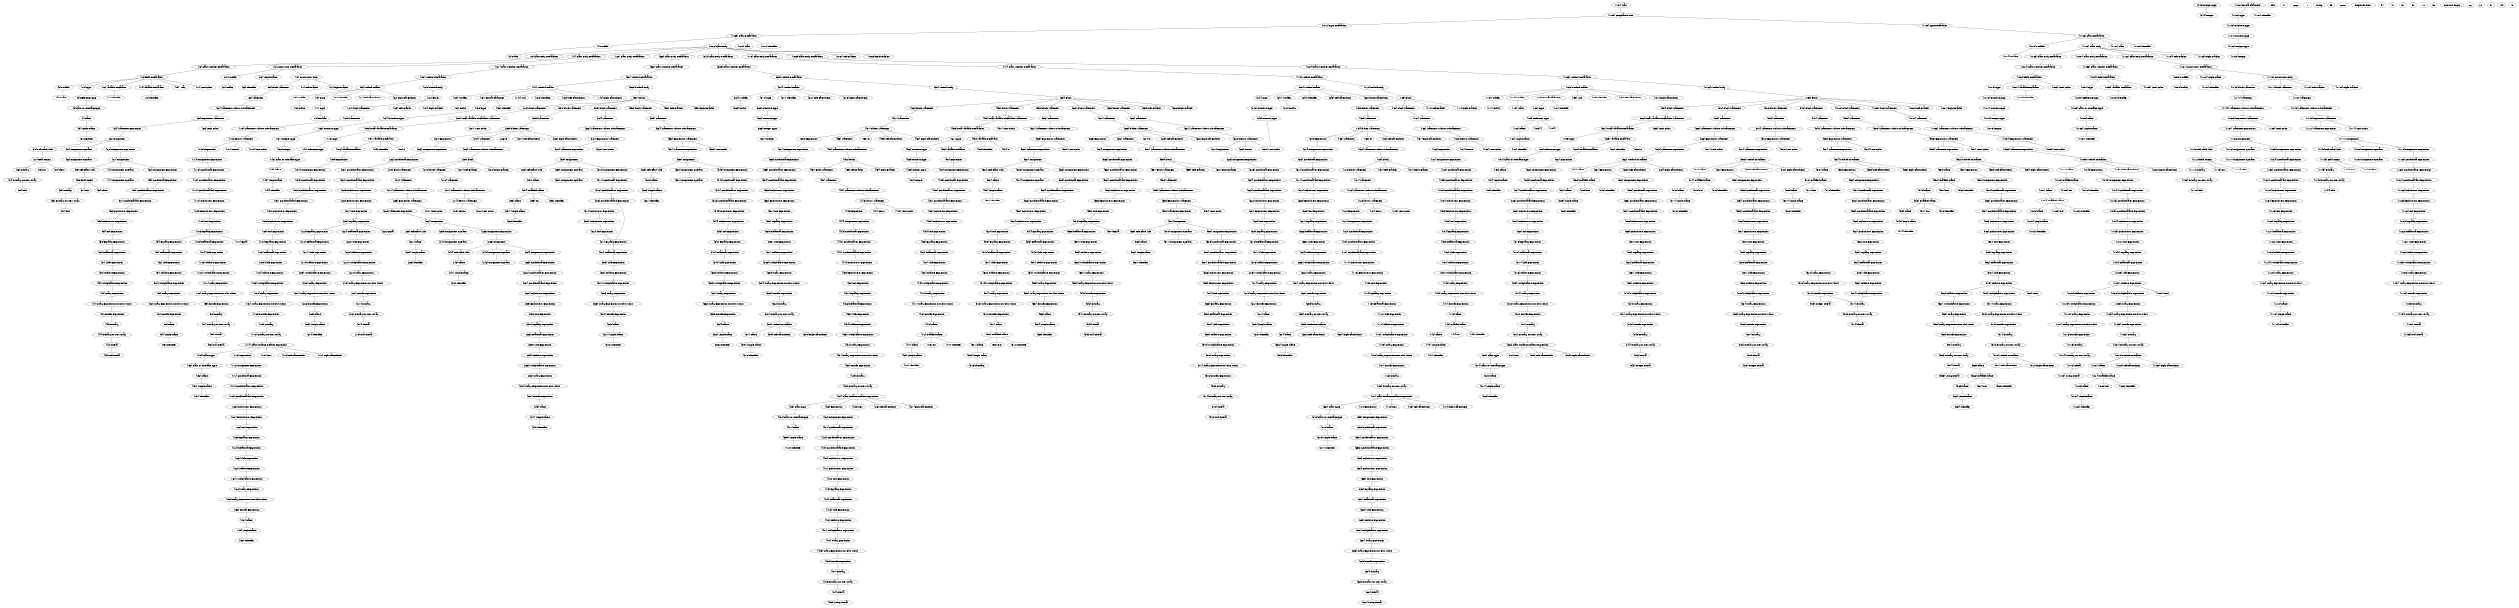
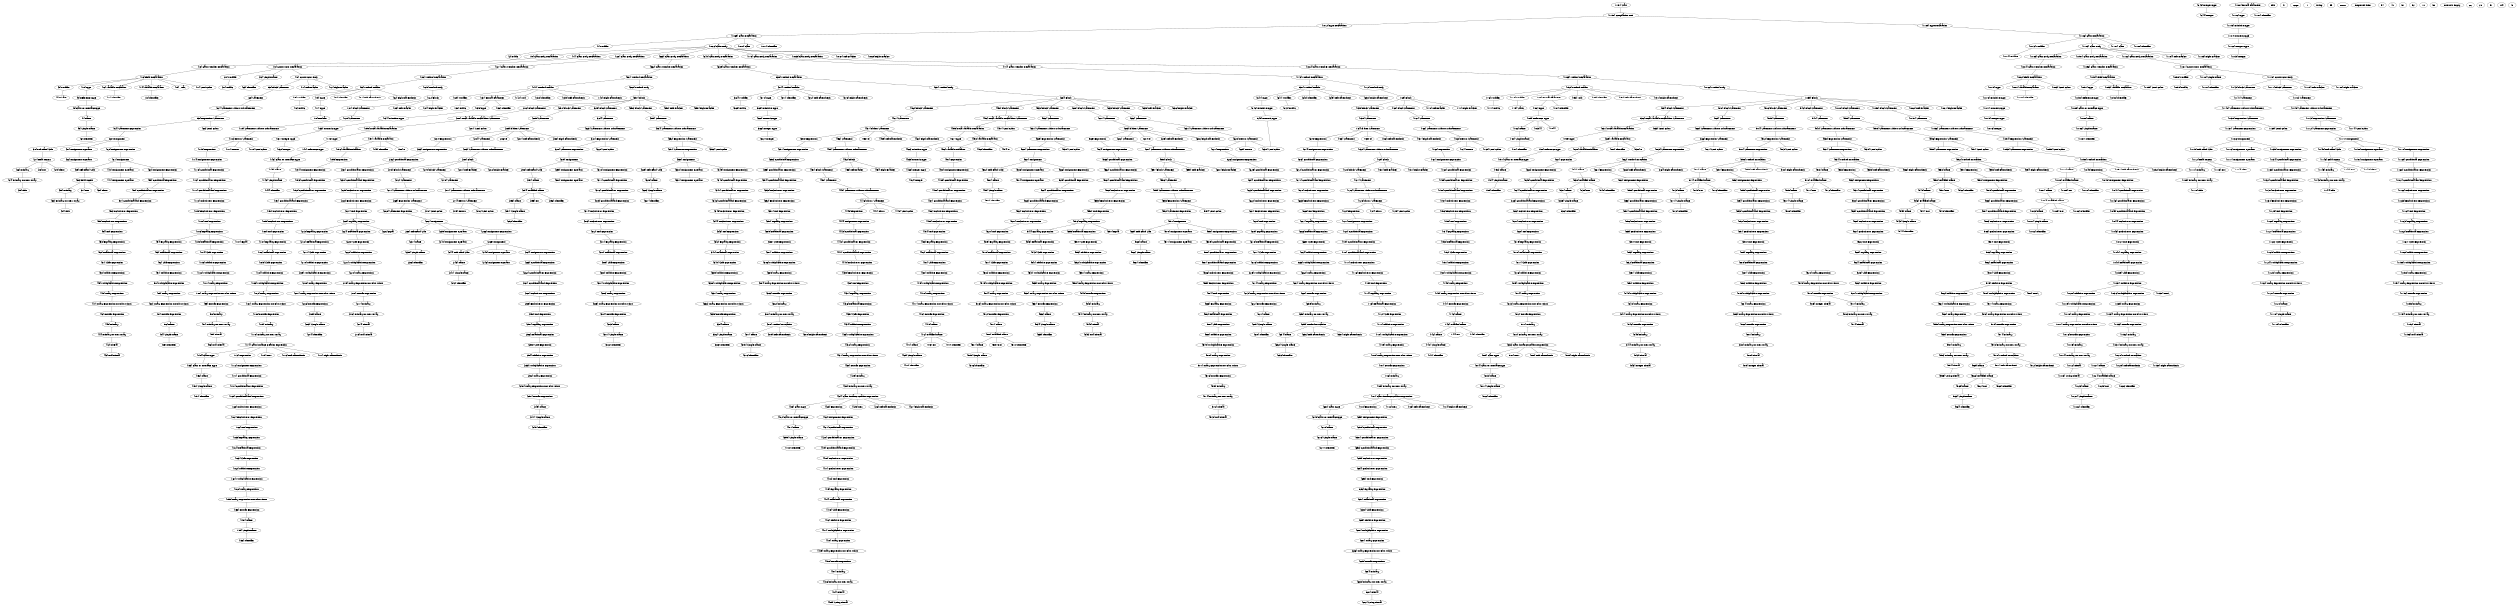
edge "[315] Conditional-and Expression" -- "[311] Equality Expression": now "[315] Conditional-and Expression" -- "[314] Inclusive-or Expression"
